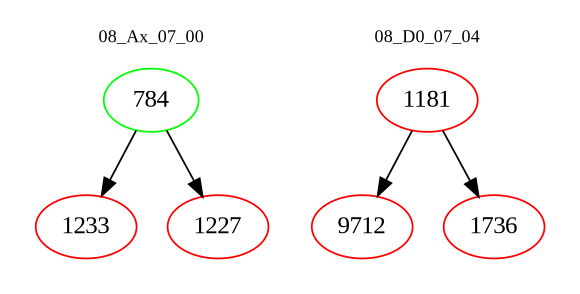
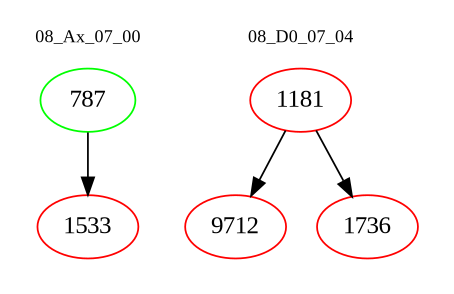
node "784": label "784" -> "787"
node "1233": label "1233" -> "1533"
node "1227": removed
